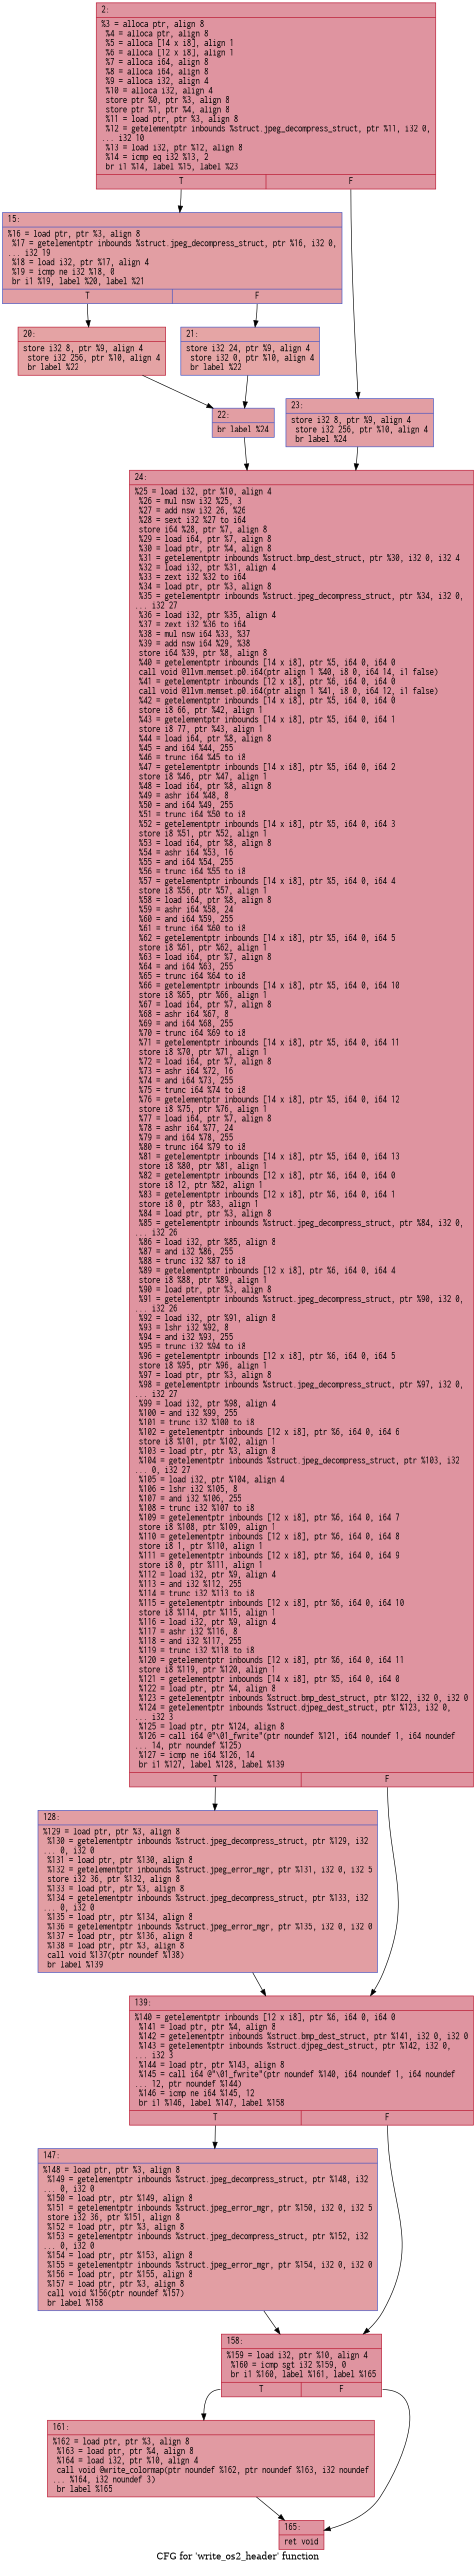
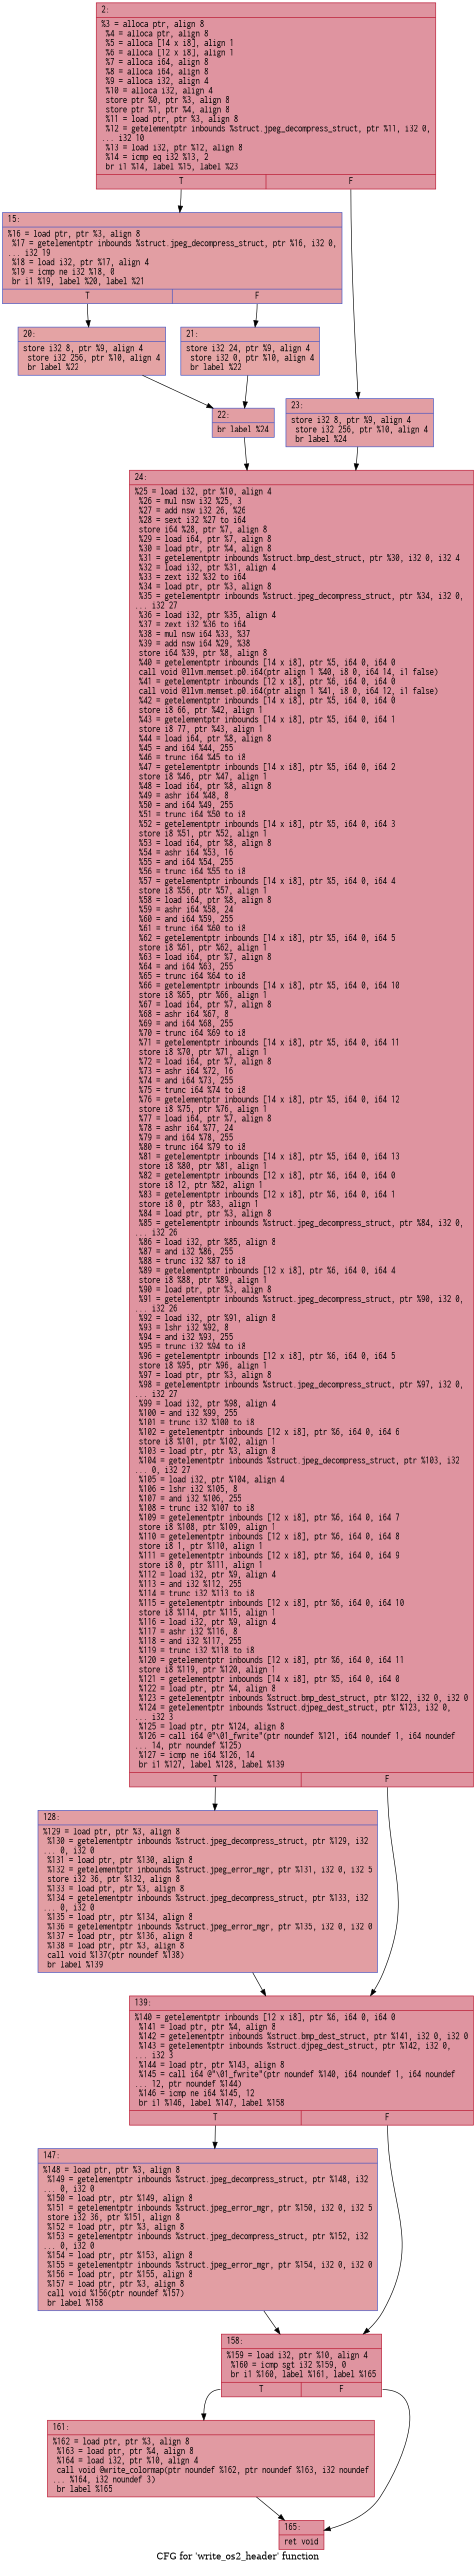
node "20:": color #b70d28ff -> #3d50c3ff
